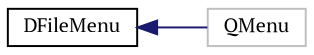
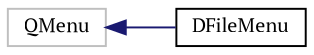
edge "QMenu" -> "DFileMenu": reversed
